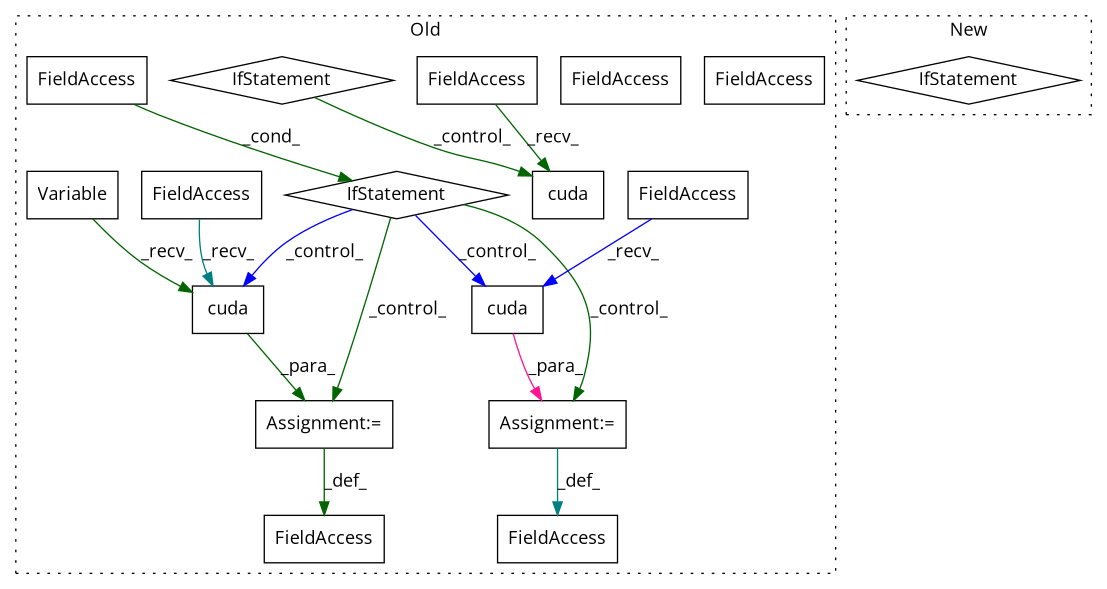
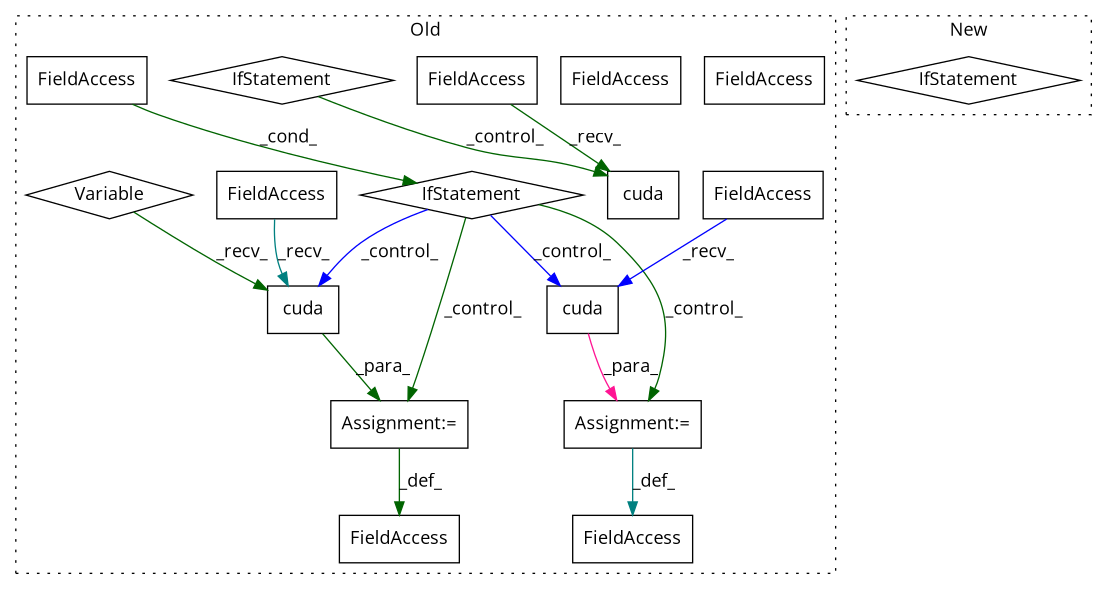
node "Variable": shape box -> diamond
